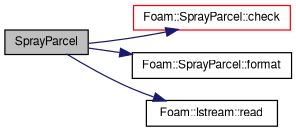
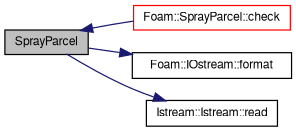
edge "SprayParcel" -> "Foam::SprayParcel::check": reversed
node "Foam::SprayParcel::format": label "Foam::SprayParcel::format" -> "Foam::IOstream::format"
node "Foam::Istream::read": label "Foam::Istream::read" -> "Istream::Istream::read"
